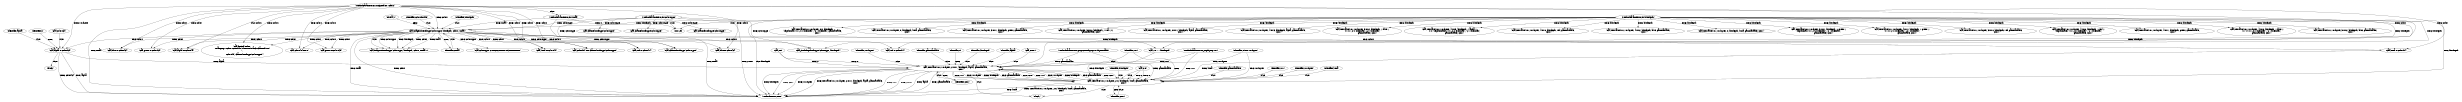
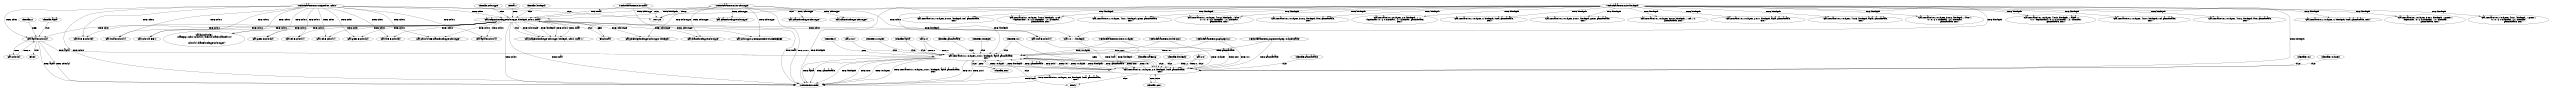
edge "(MethodParameterIn,unsigned int *colors)" -> "(MethodParameterIn,int small)": now "(MethodParameterIn,unsigned int *colors)" -> "1000129"
node "(Identifier,color_double)": label "(Identifier,color_double)" -> "(Identifier,color_type)"
edge "(MethodParameterIn,int color_type)" -> "(Call,color_type & PNG_COLOR_MASK_PALETTE)": added, label "DDG: color_type"
edge "(MethodParameterIn,int bit_depth)" -> "(Call,pixel_depth_of_type(color_type, bit_depth))": removed, label "DDG: bit_depth"
edge "(MethodParameterIn,unsigned int *colors)" -> "(Call,alpha = colors[2])": label "DDG: rowbytes" -> "DDG: colors"
edge "(MethodParameterIn,unsigned int *colors)" -> "(Call,alpha = colors[4])": label "AST: colors" -> "DDG: colors"
edge "(MethodParameterIn,int small)" -> "1000129": label "DDG: x" -> "AST: "
edge "(MethodParameterIn,int color_type)" -> "1000129": label "AST: " -> "DDG: "
edge "(Call,colors[2])" -> "(Call,alpha = colors[2])": label "AST: " -> "DDG: x"
node "(MethodParameterIn,double conv)": added
edge "(Call,alpha = colors[2])" -> "(Call,colors[2])": added, label "CFG:"
edge "(MethodParameterIn,unsigned int *colors)" -> "(MethodReturn,RET)": label "DDG: small" -> "DDG: colors"
node "(Identifier,small)": label "(Identifier,small)" -> "(Block,small)"
node "(Identifier,size_t rowbytes)": label "(Identifier,size_t rowbytes)" -> "(MethodParameterIn,size_t rowbytes)"
edge "(MethodParameterIn,int bit_depth)" -> "(MethodReturn,RET)": label "AST: bit_depth" -> "DDG: bit_depth"
node "(Identifier,luma)": label "(Identifier,luma)" -> "(Identifier,makepng)"
